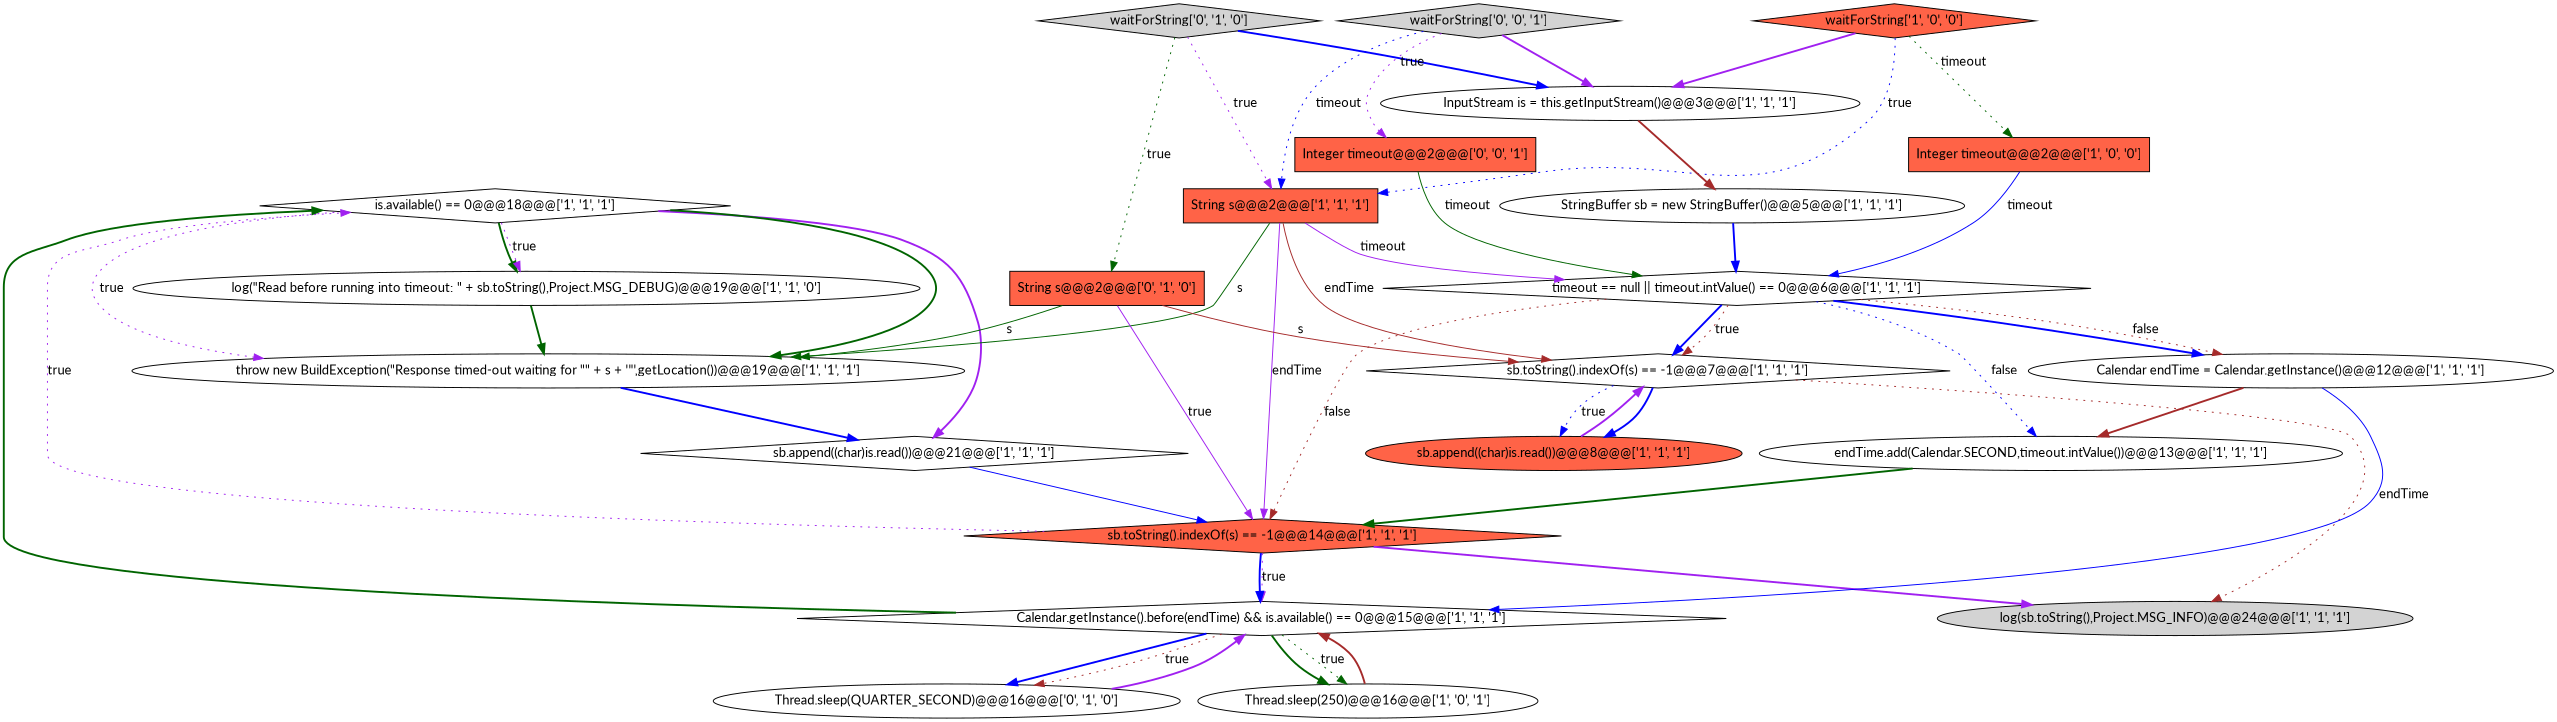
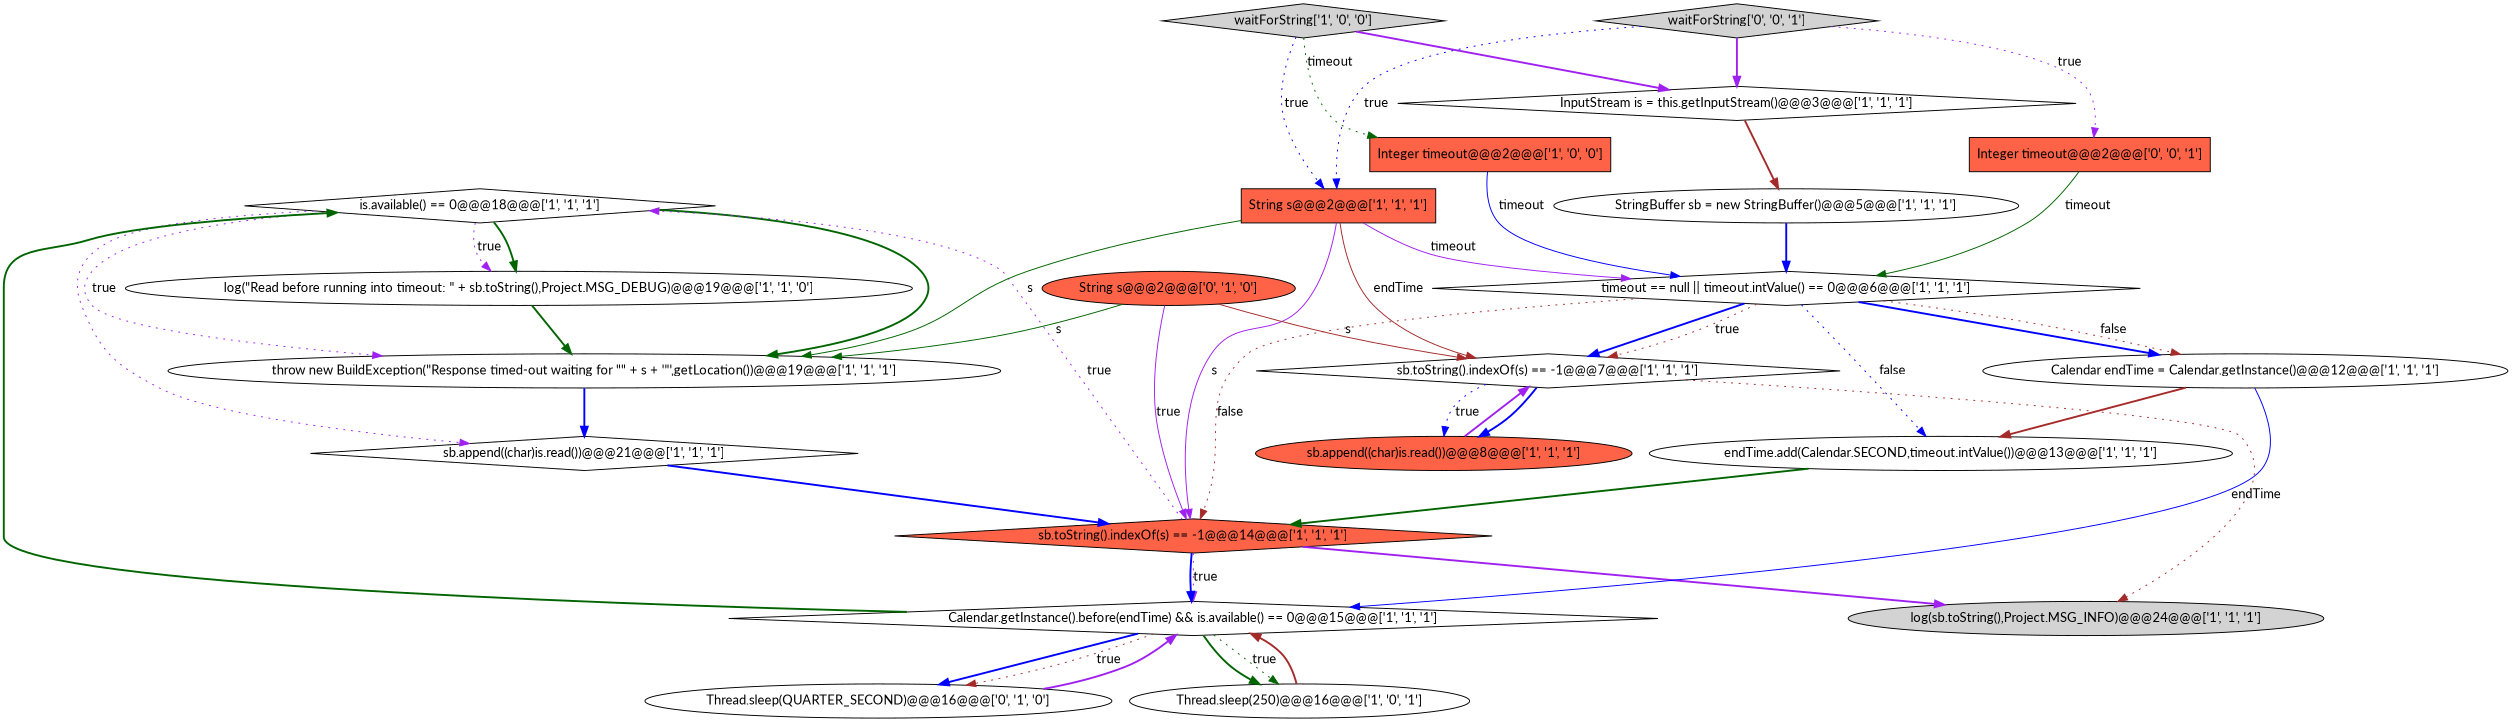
node "waitForString['0', '1', '0']": removed
node "waitForString['1', '0', '0']": fillcolor tomato -> lightgray
edge "waitForString['0', '0', '1']" -> "String s@@@2@@@['1', '1', '1']": label "timeout" -> "true"
node "InputStream is = this.getInputStream()@@@3@@@['1', '1', '1']": shape ellipse -> diamond
edge "is.available() == 0@@@18@@@['1', '1', '1']" -> "sb.append((char)is.read())@@@21@@@['1', '1', '1']": style bold -> dotted
node "String s@@@2@@@['0', '1', '0']": shape box -> ellipse
edge "String s@@@2@@@['1', '1', '1']" -> "sb.toString().indexOf(s) == -1@@@14@@@['1', '1', '1']": label "endTime" -> "s"
edge "sb.append((char)is.read())@@@21@@@['1', '1', '1']" -> "sb.toString().indexOf(s) == -1@@@14@@@['1', '1', '1']": style solid -> bold
